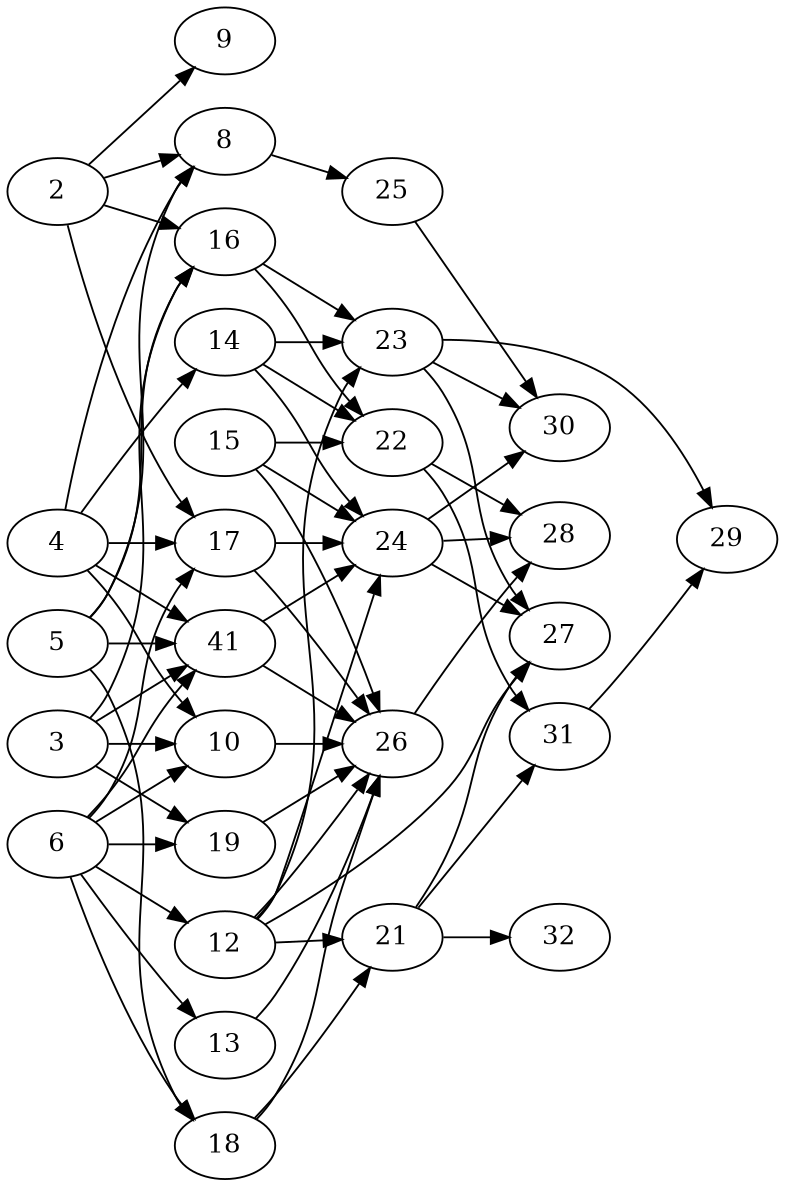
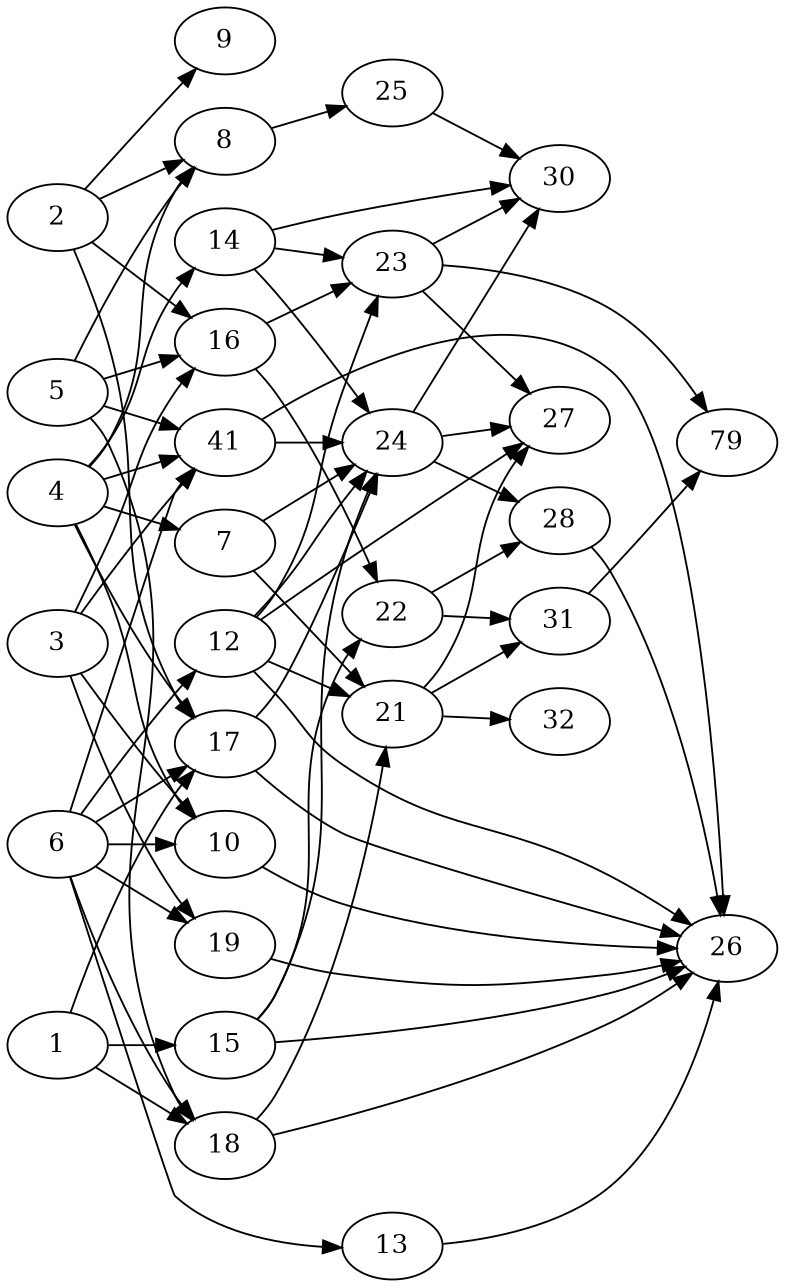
edge "14" -> "22": now "14" -> "30"
node "29": label "29" -> "79"
node "7": added
edge "26" -> "28": reversed
node "1": added
